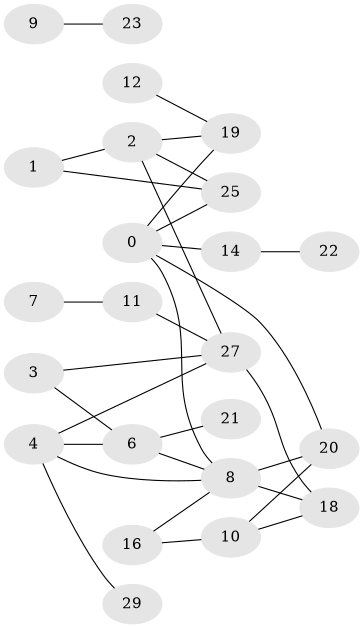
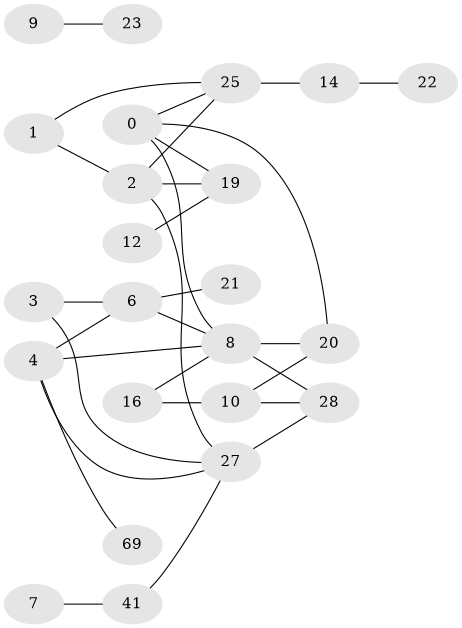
edge "0" -- "14": now "25" -- "14"
node "11": label "11" -> "41"
node "18": label "18" -> "28"
node "29": label "29" -> "69"
